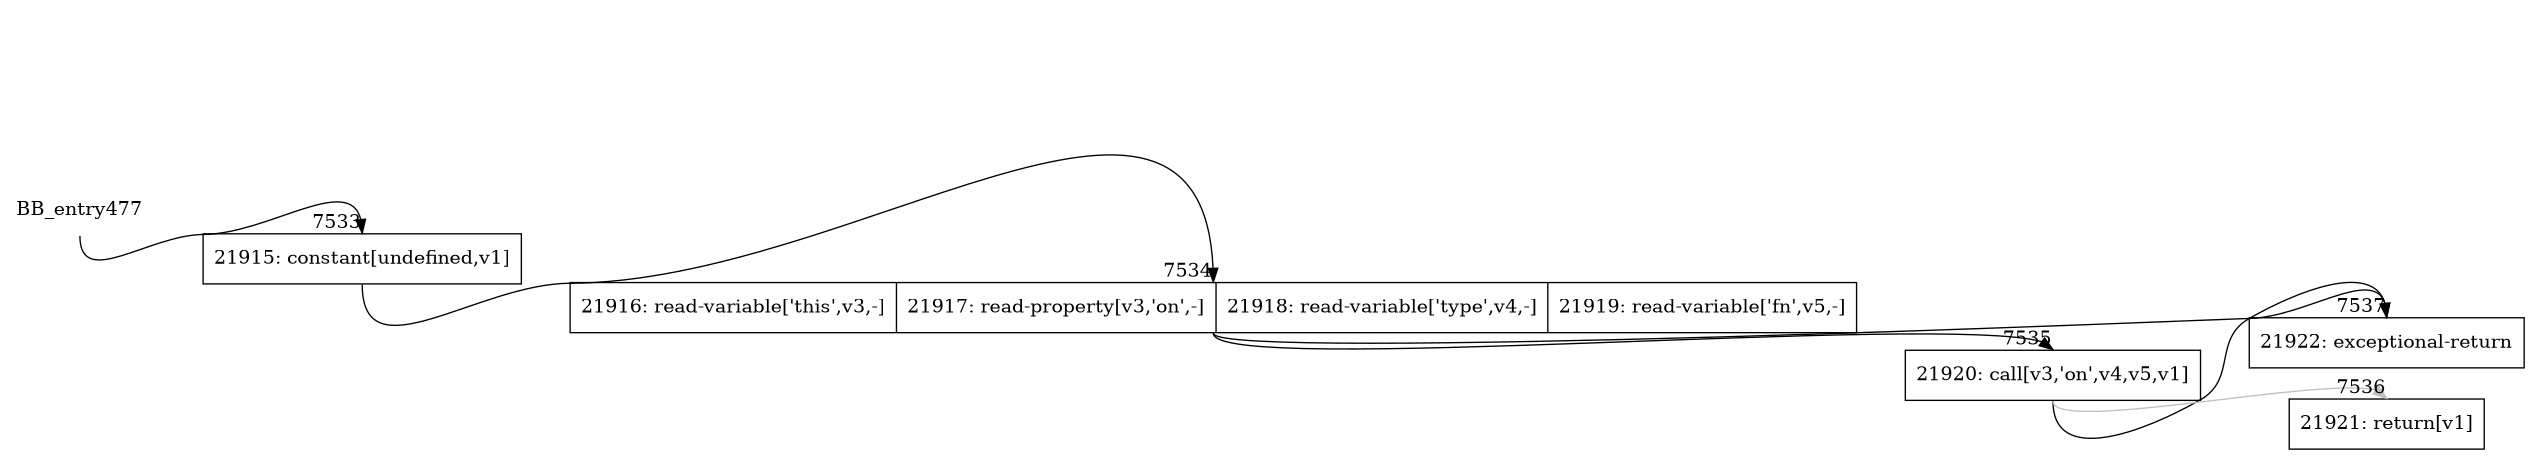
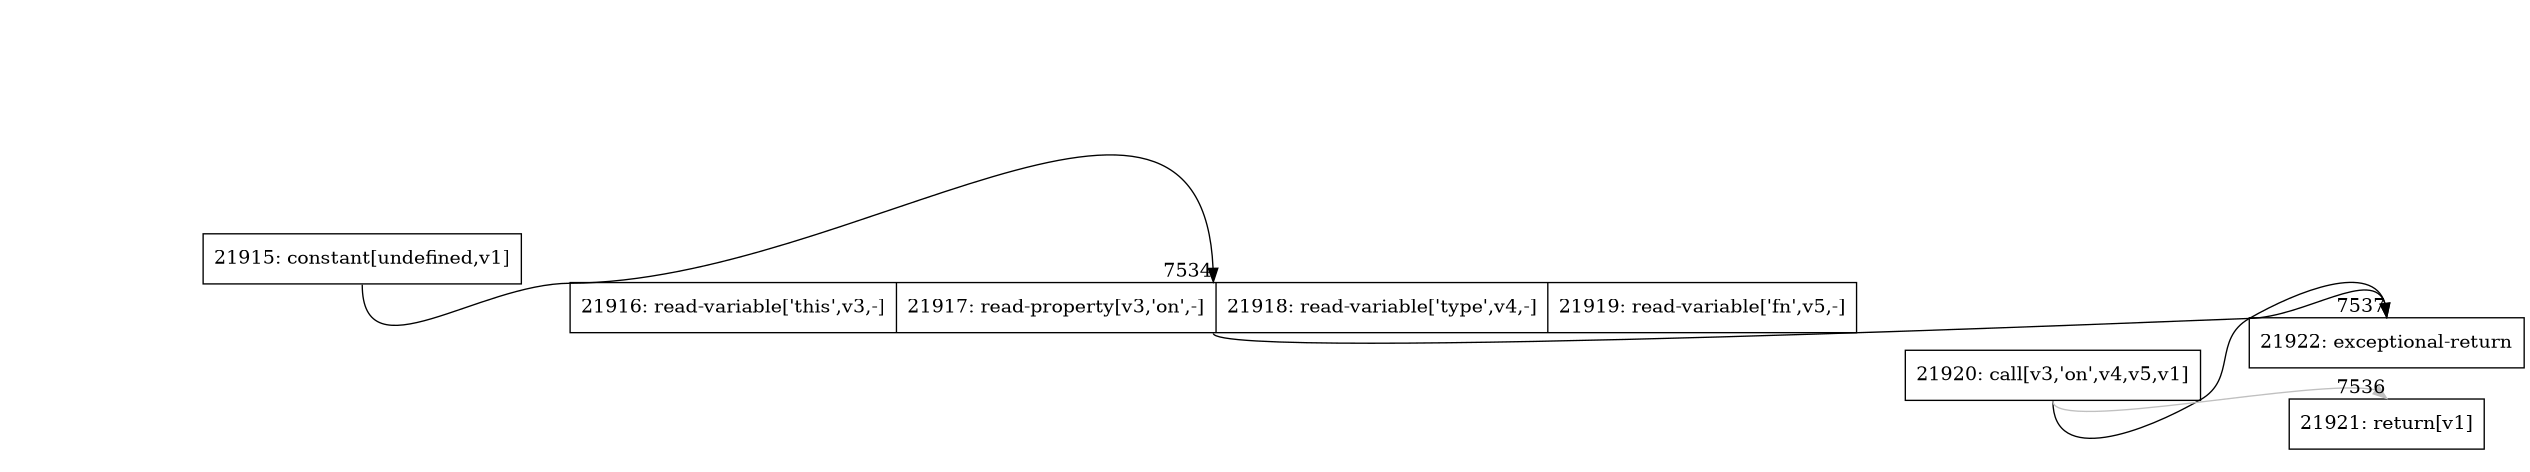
node "BB_entry477": removed
edge "21916: read-variable['this',v3,-]" -> "21920: call[v3,'on',v4,v5,v1]": removed
